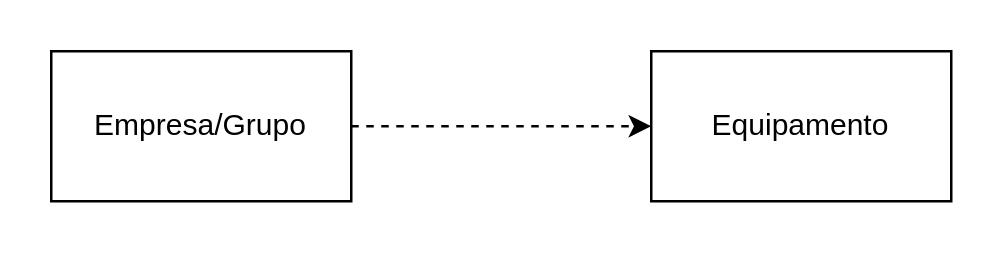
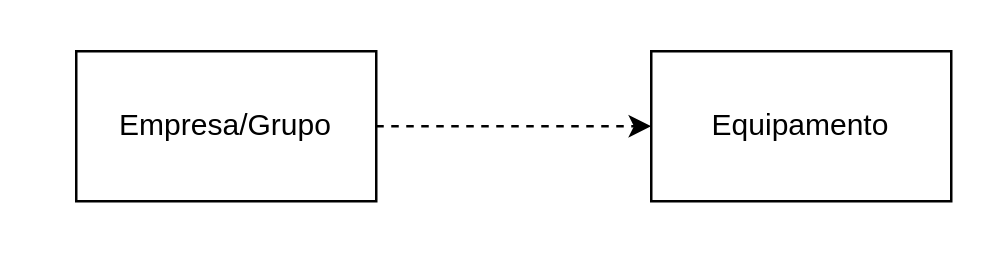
node "Empresa/Grupo": moved (201, 126) -> (226, 126)
